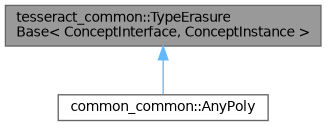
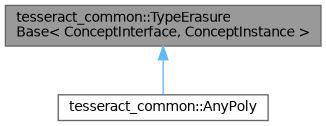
node "common_common::AnyPoly": label "common_common::AnyPoly" -> "tesseract_common::AnyPoly"
